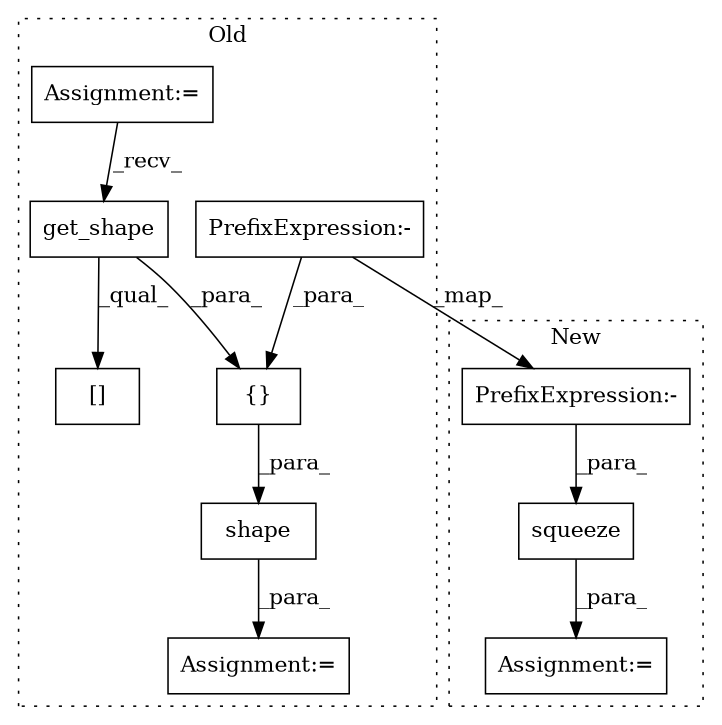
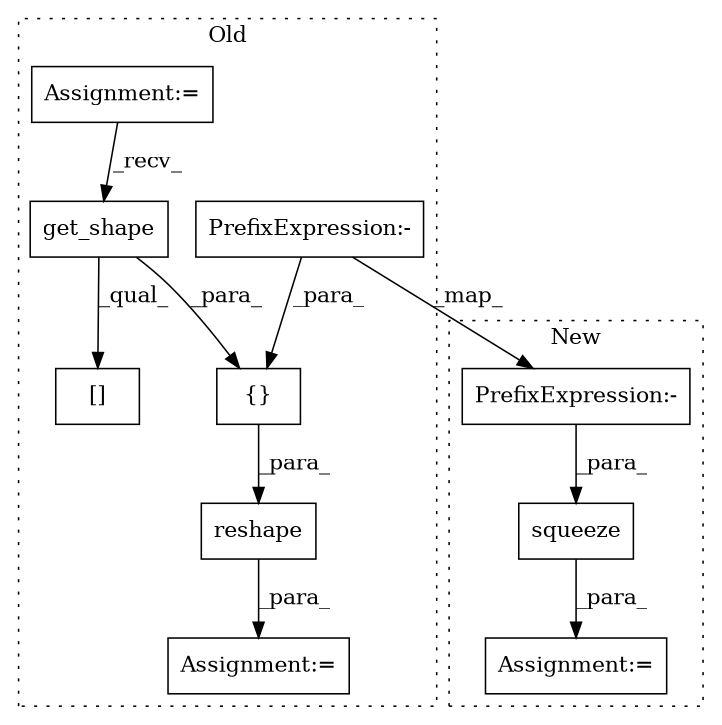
node "shape": label "shape" -> "reshape"
